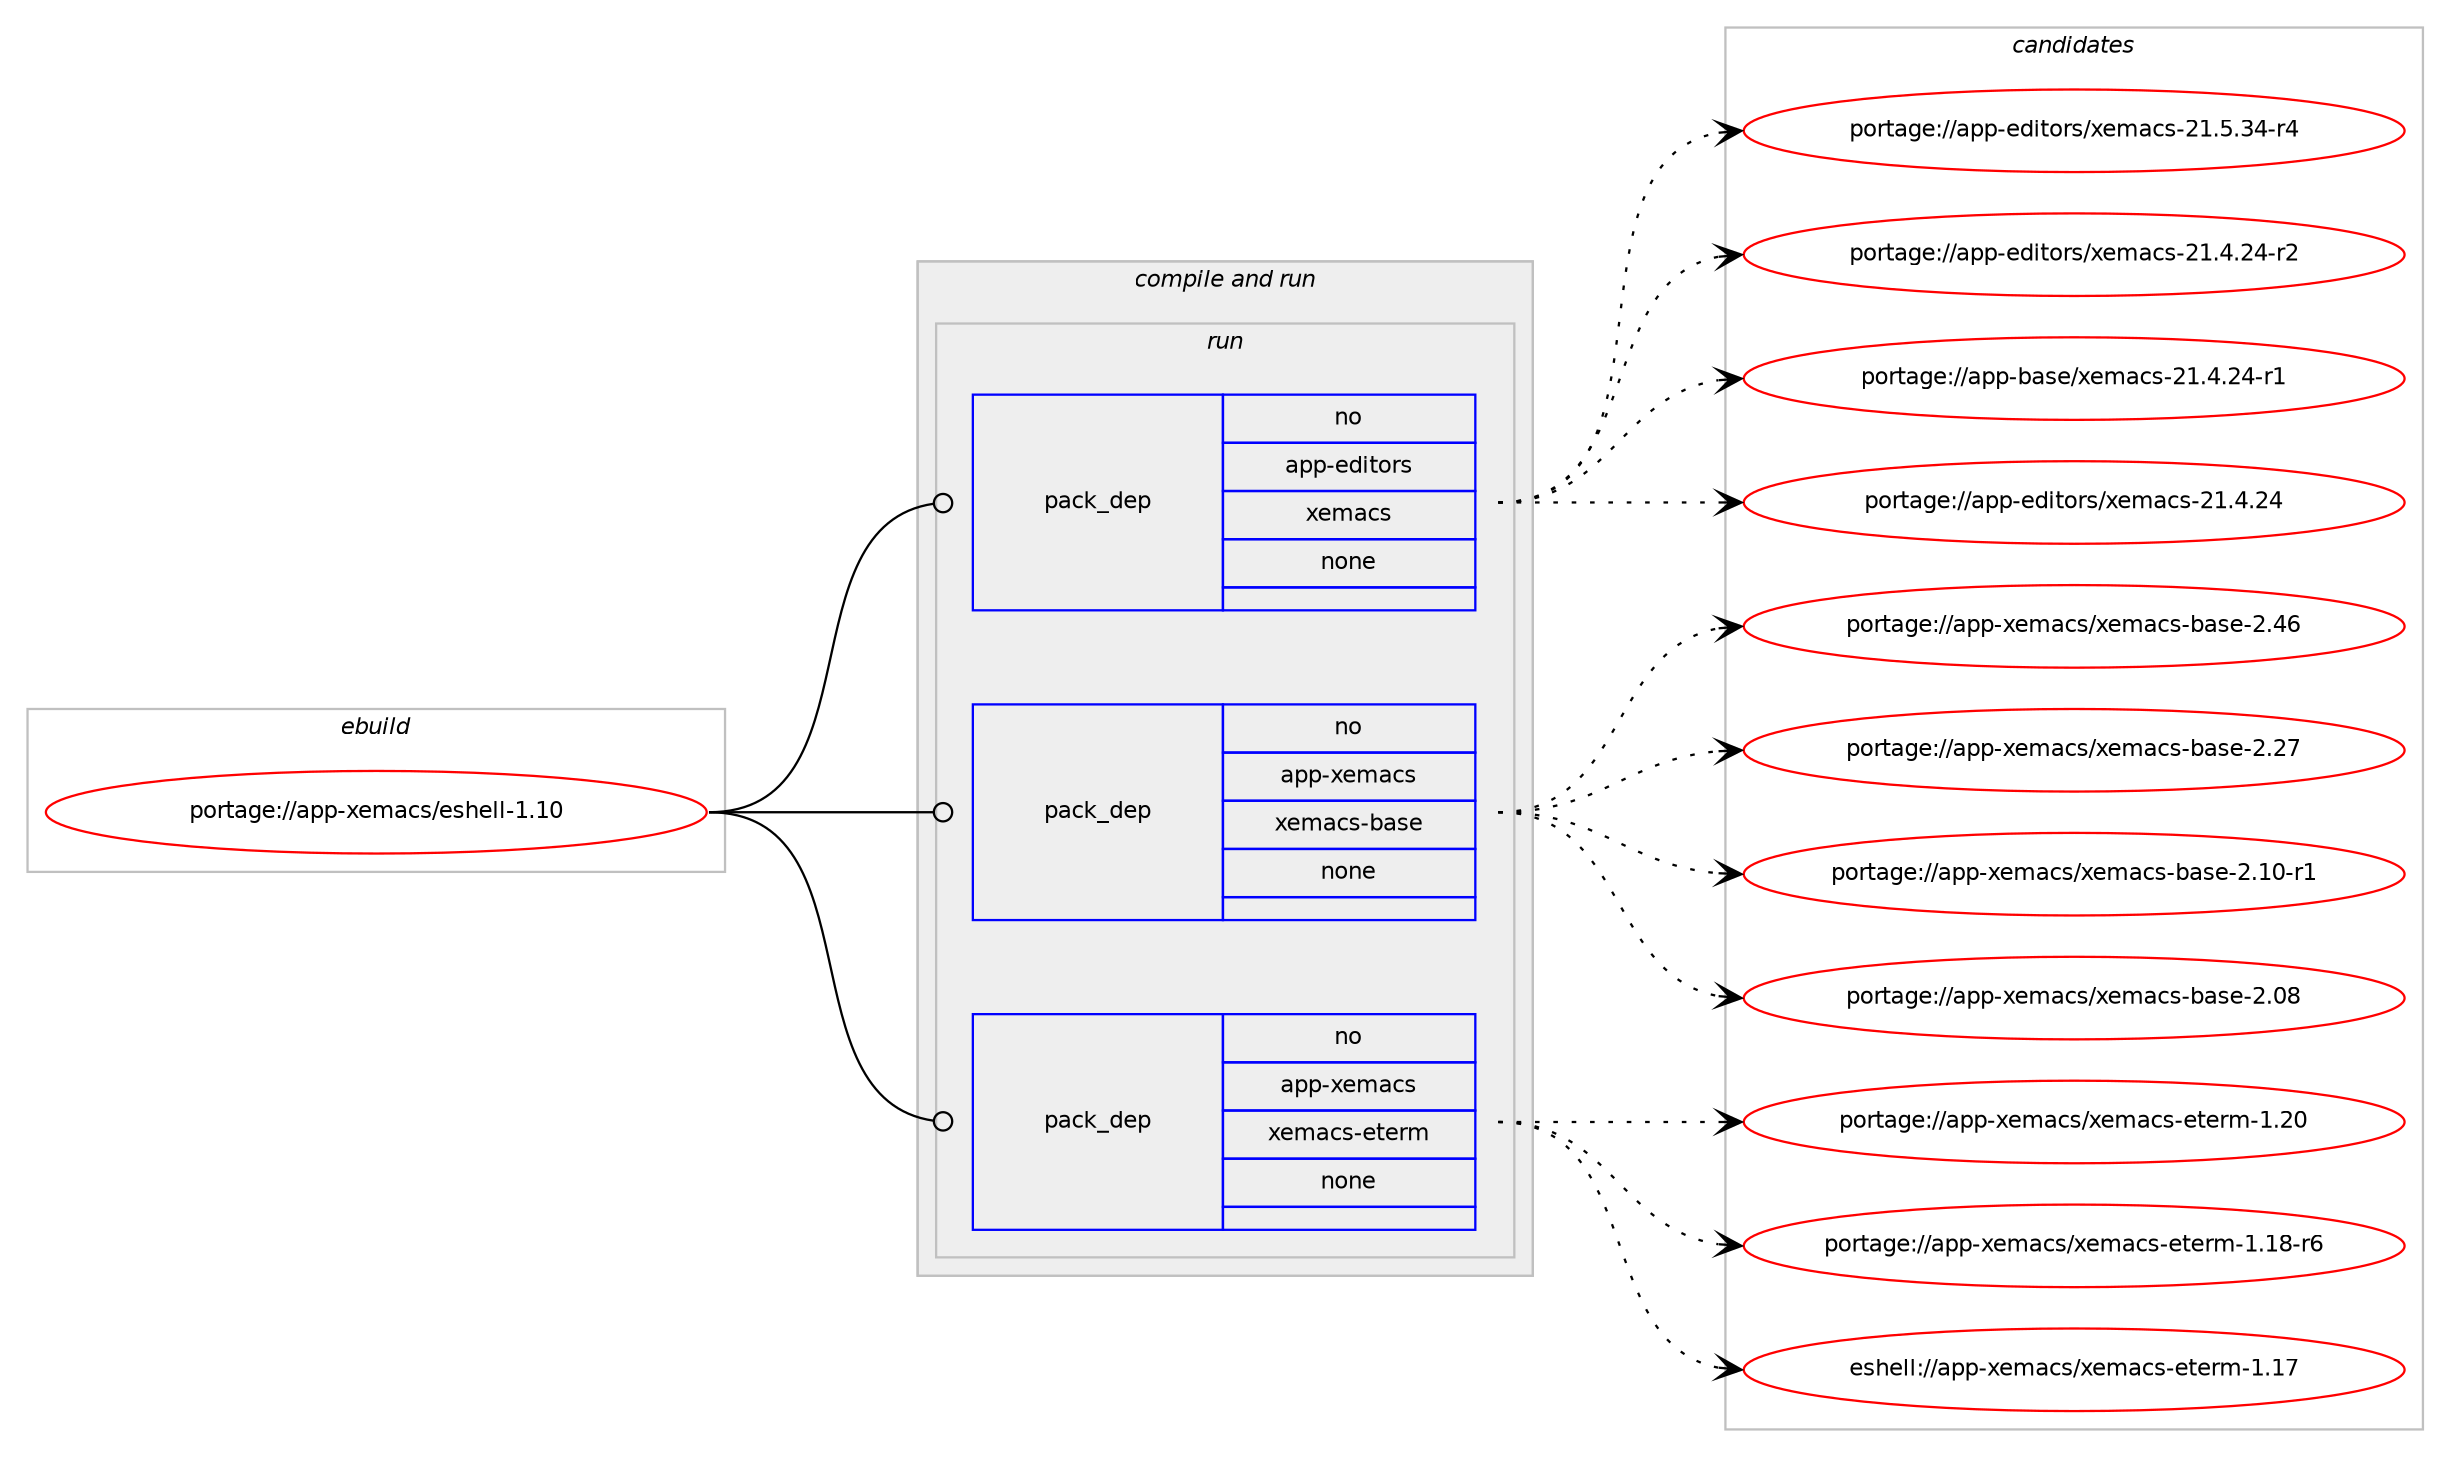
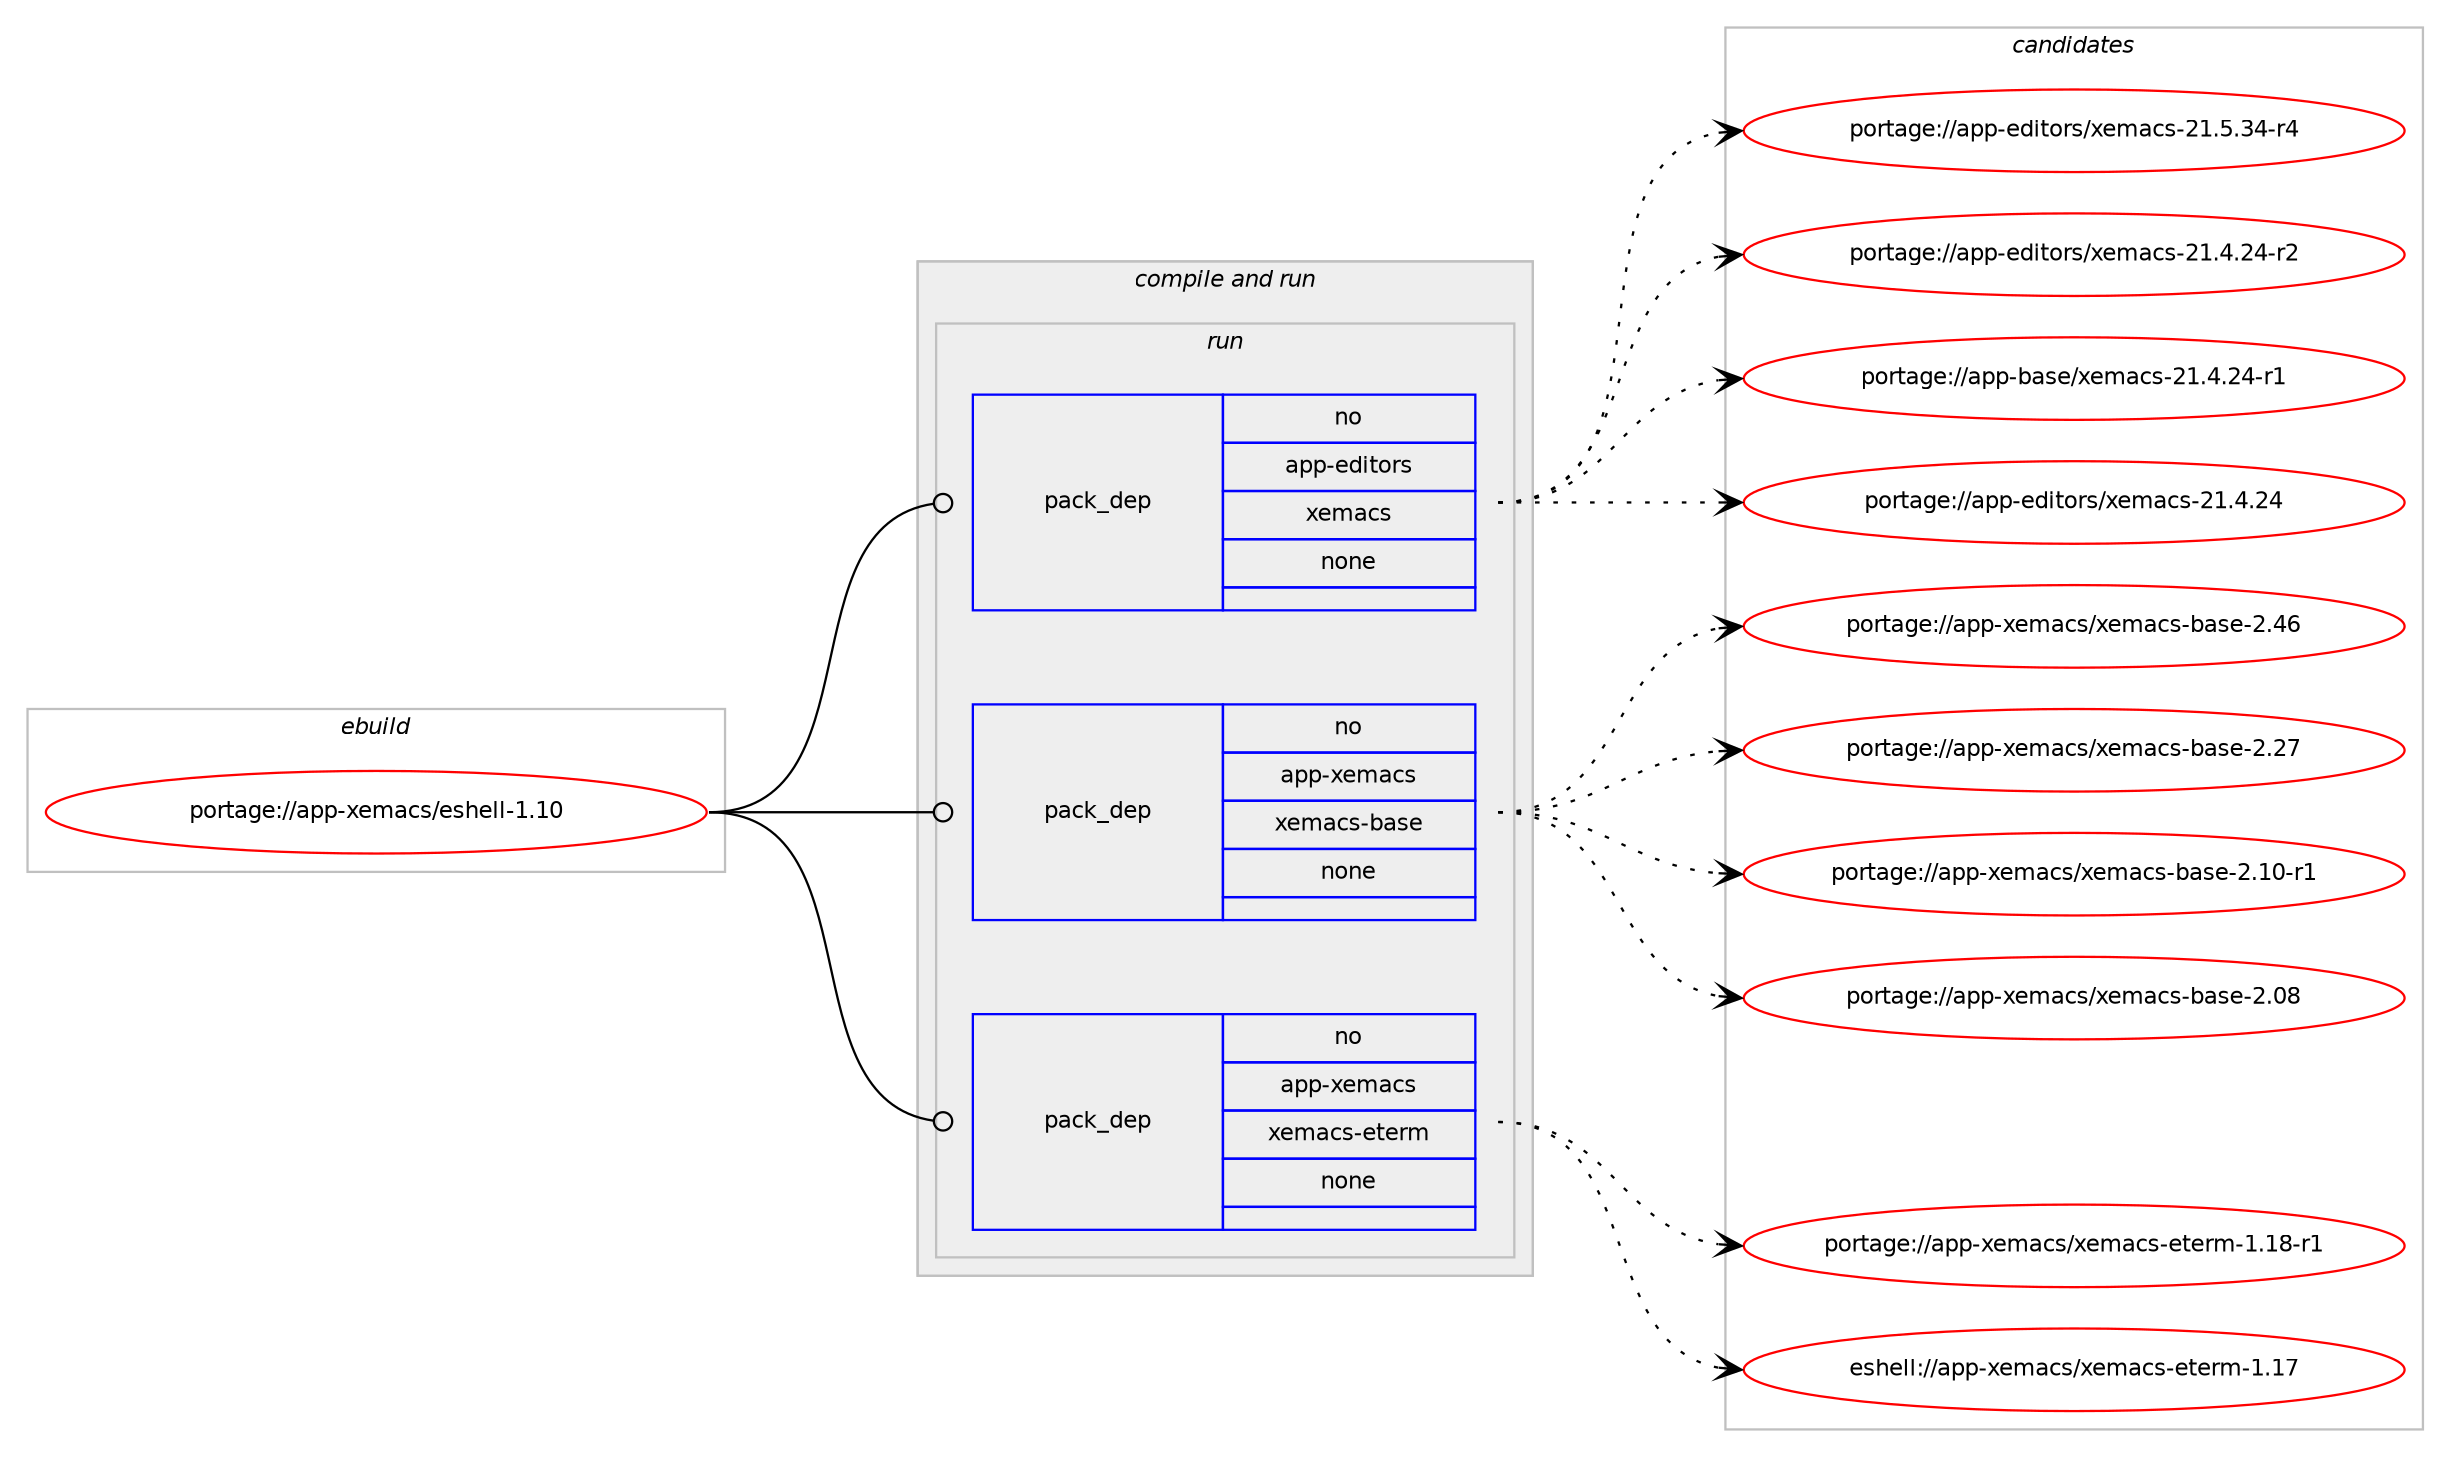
node "portage://app-xemacs/xemacs-eterm-1.20": removed
node "portage://app-xemacs/xemacs-eterm-1.18-r6": label "portage://app-xemacs/xemacs-eterm-1.18-r6" -> "portage://app-xemacs/xemacs-eterm-1.18-r1"
